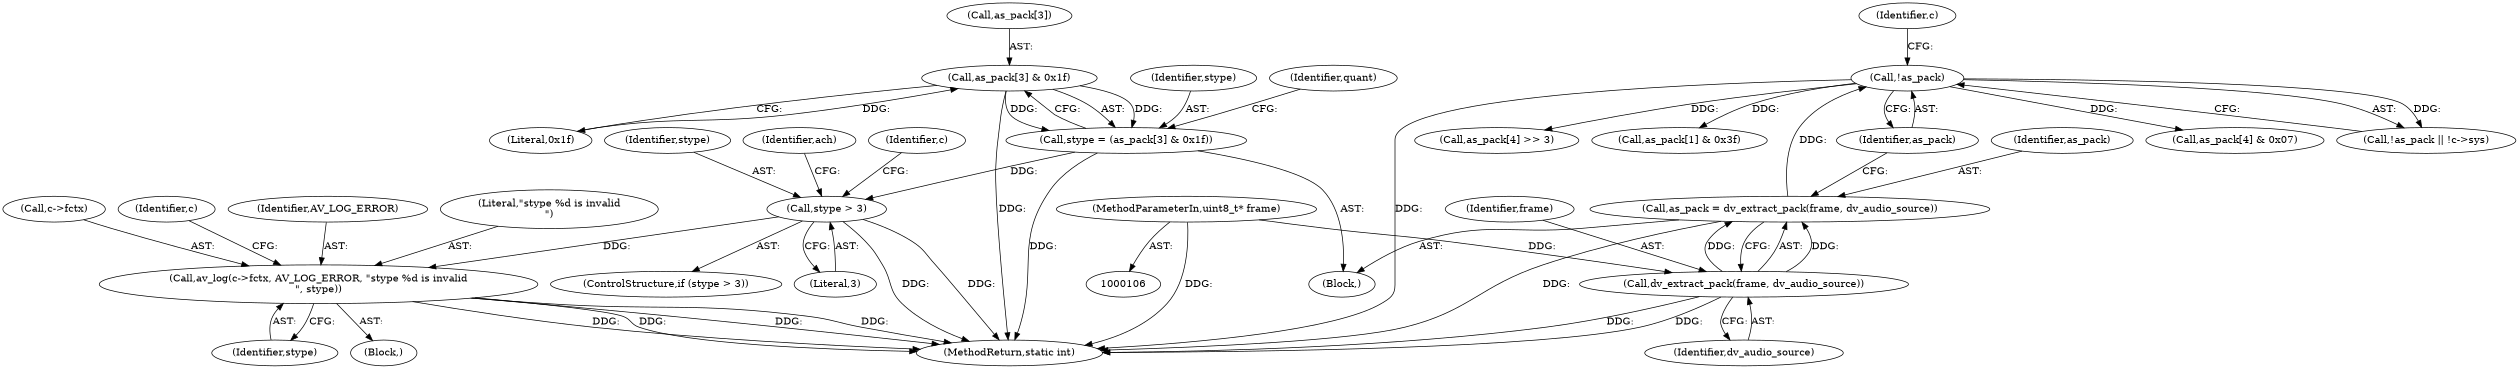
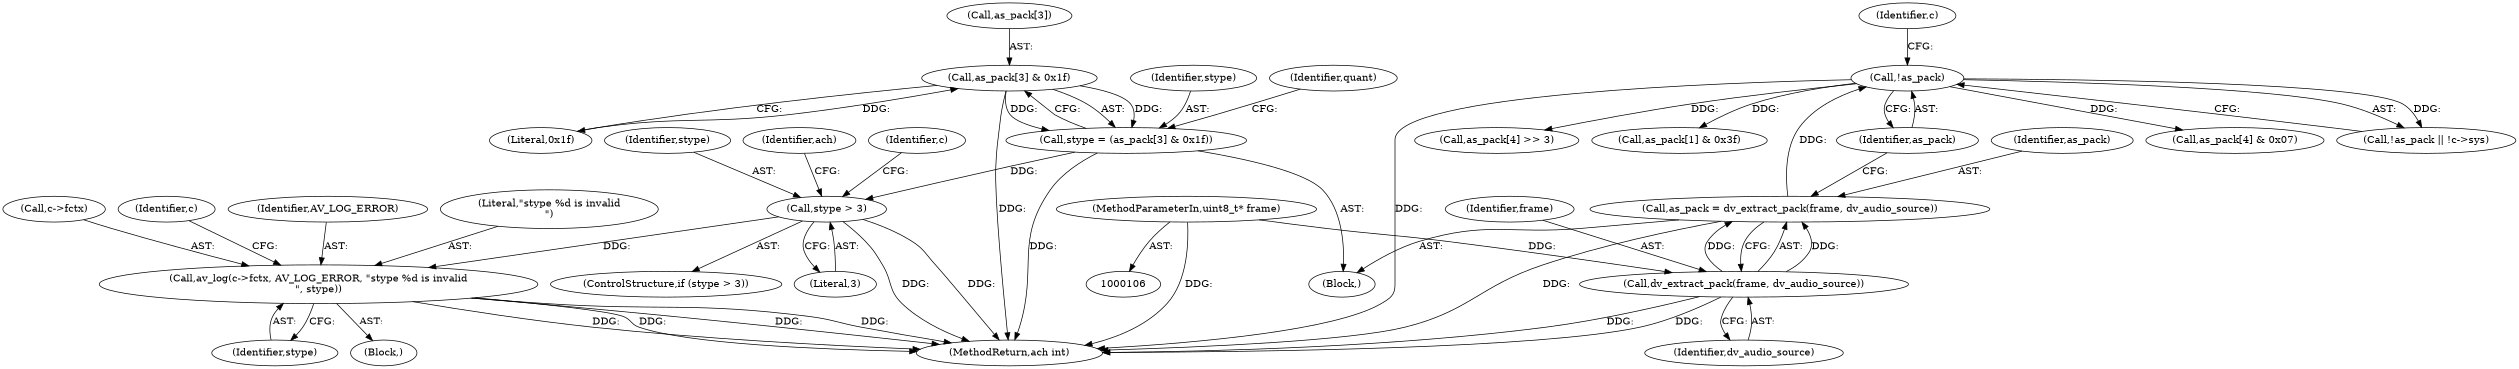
node "(MethodReturn,static int)": label "(MethodReturn,static int)" -> "(MethodReturn,ach int)"
